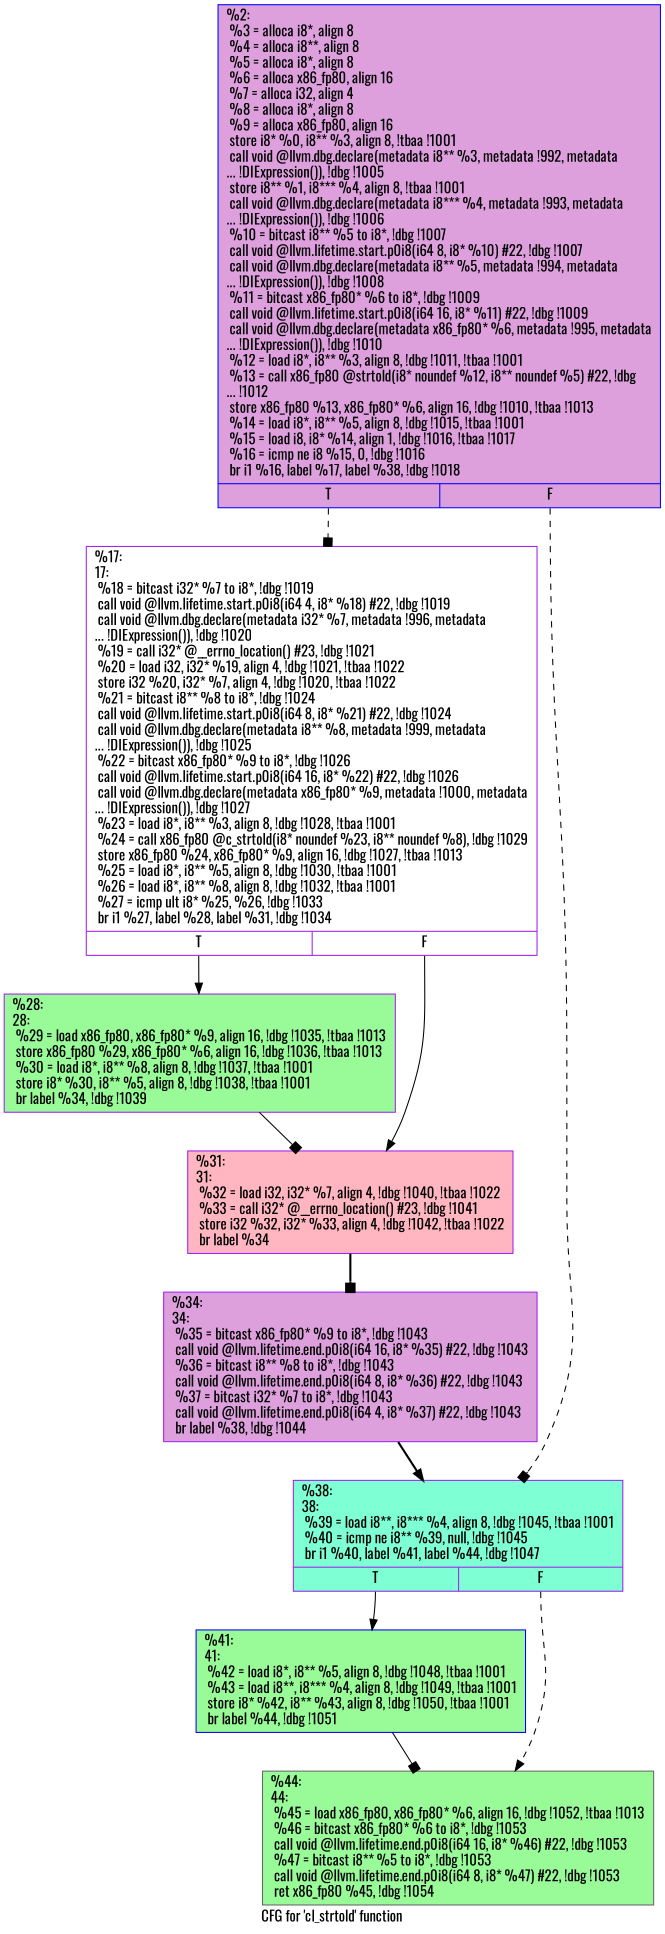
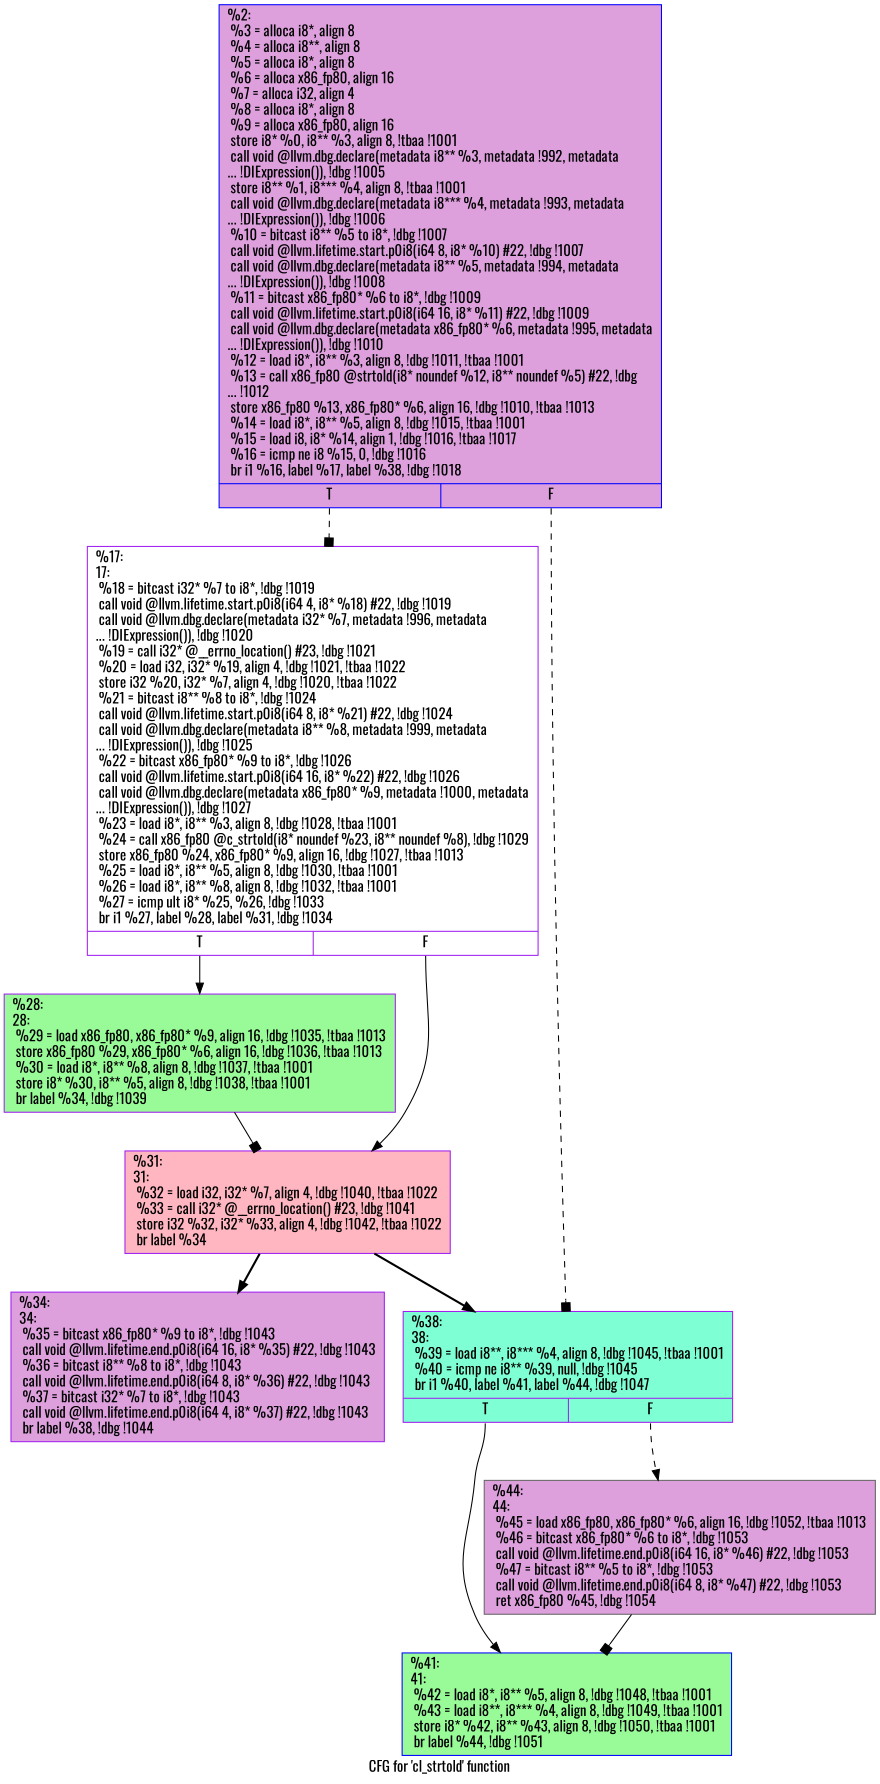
edge "%31:" -> "%34:": arrowhead box -> normal
edge "%34:" -> "%38:": now "%31:" -> "%38:"
edge "%41:" -> "%44:": reversed
node "%44:": fillcolor palegreen -> plum
